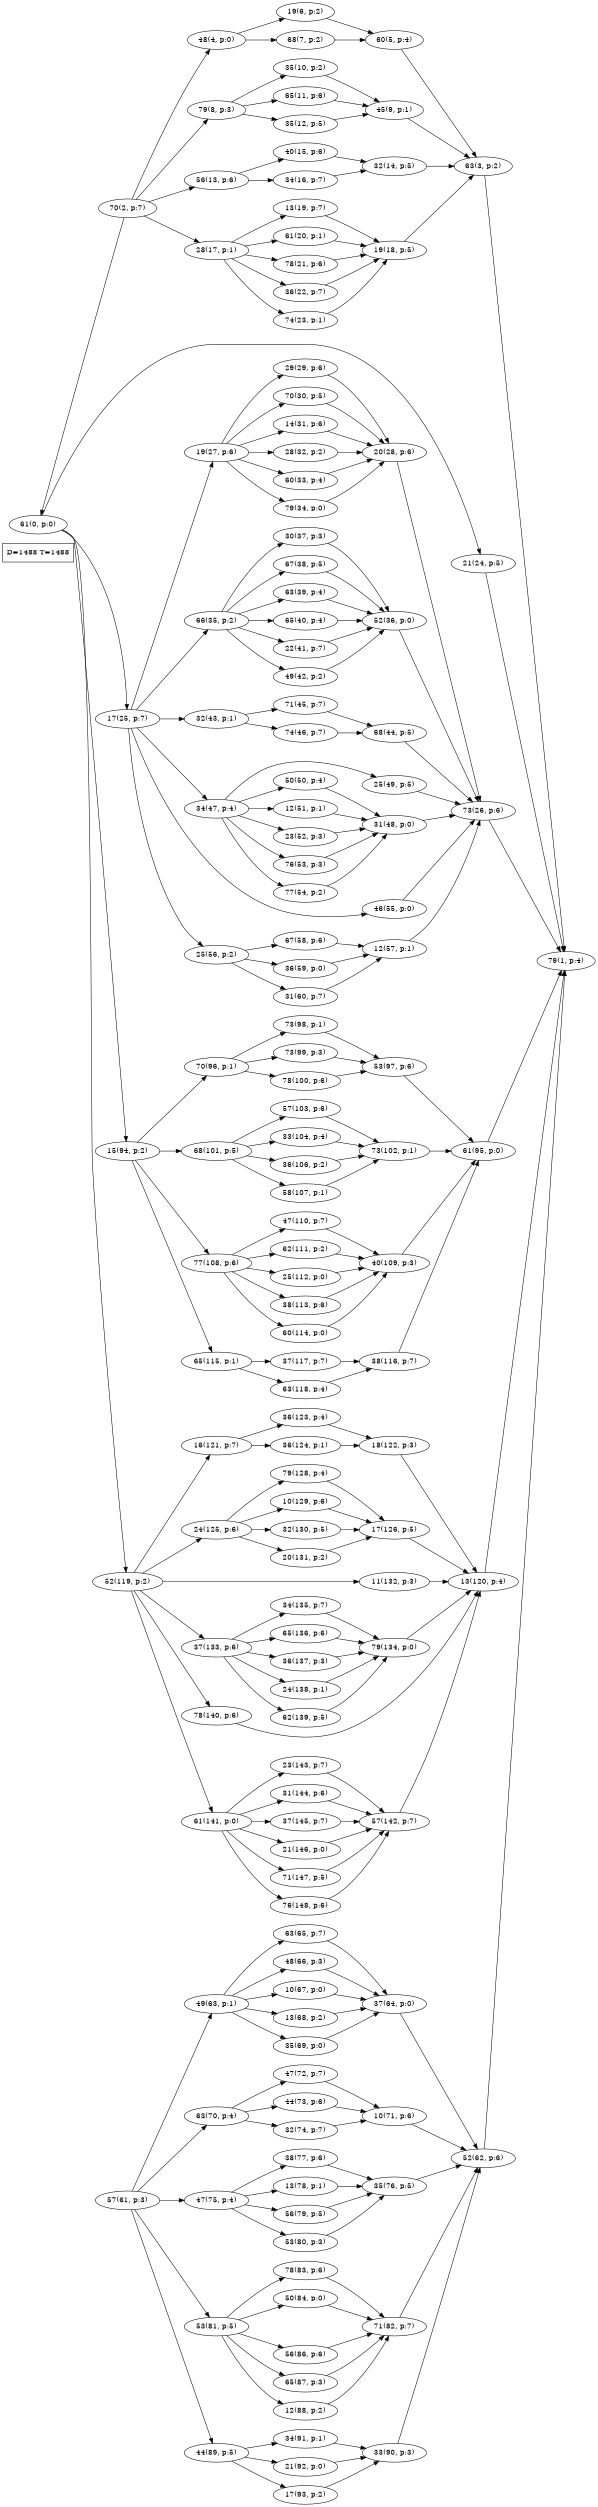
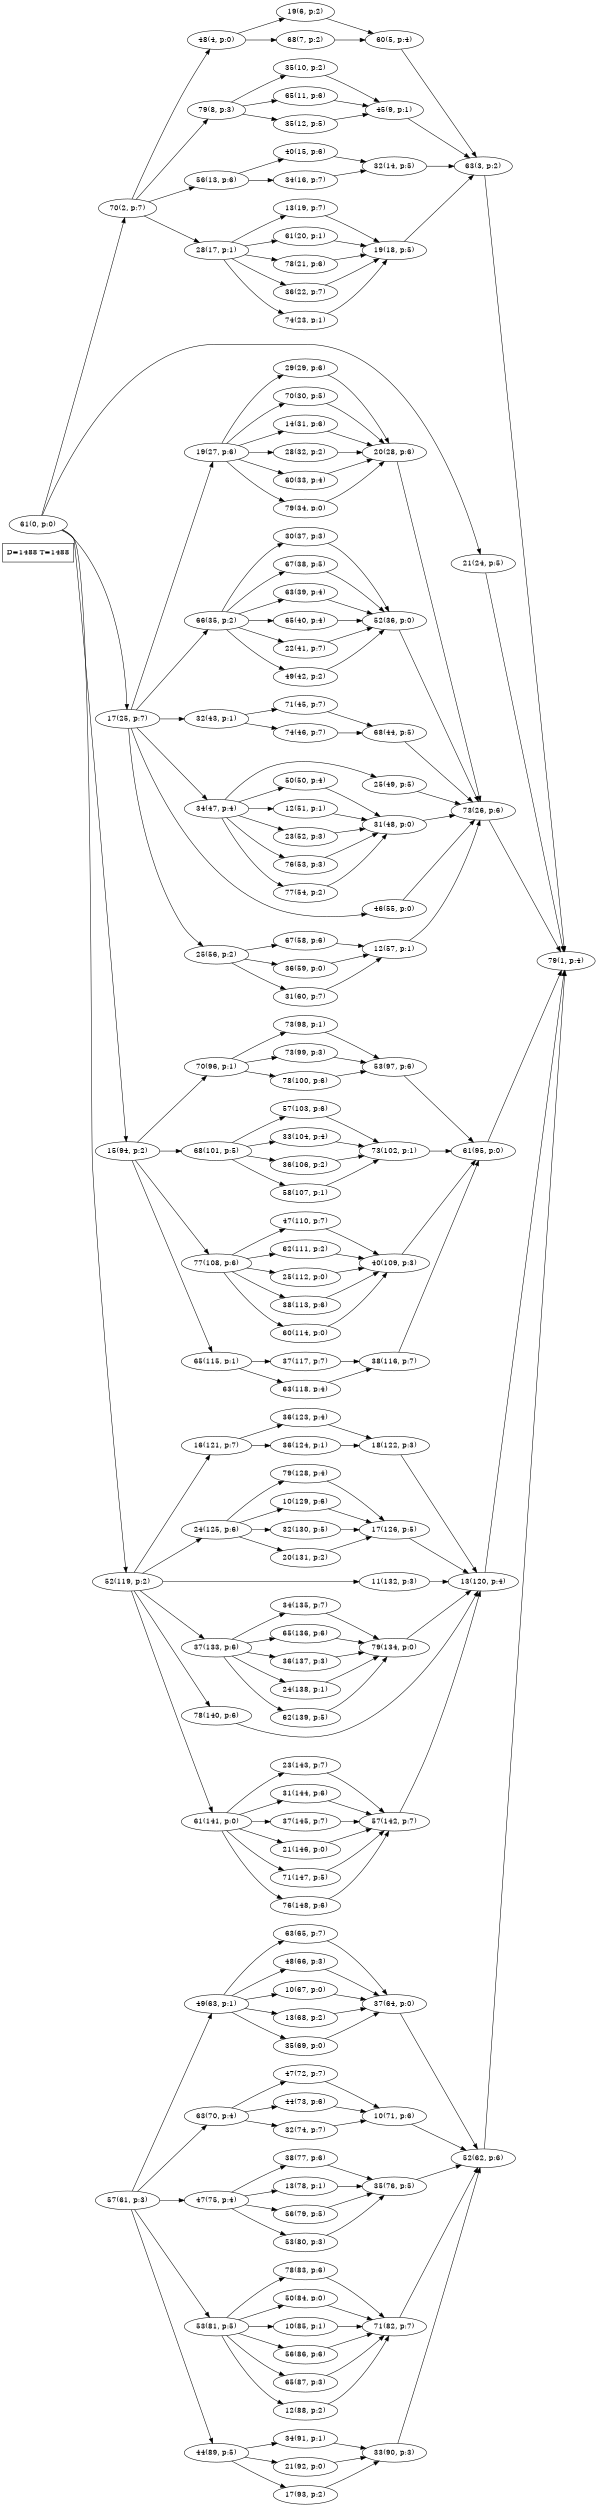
edge "70(2, p:7)" -> "61(0, p:0)": reversed
node "10(85, p:1)": added
